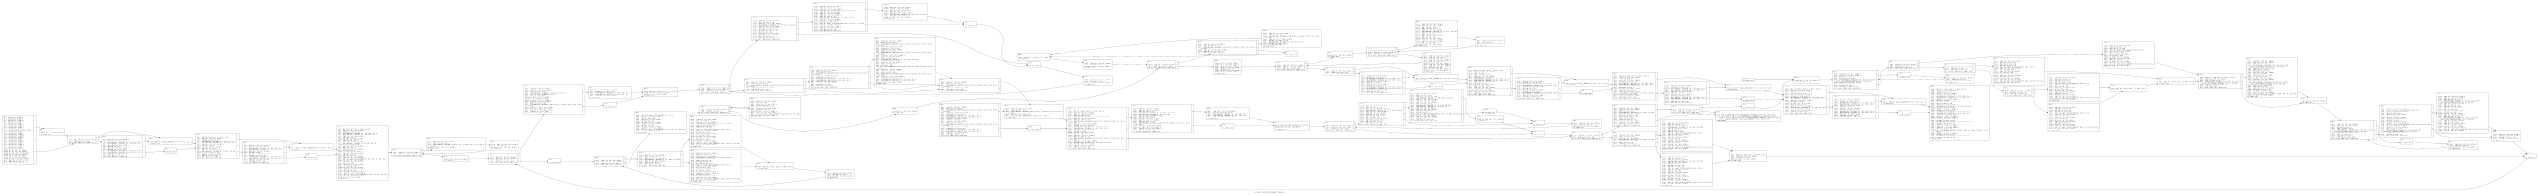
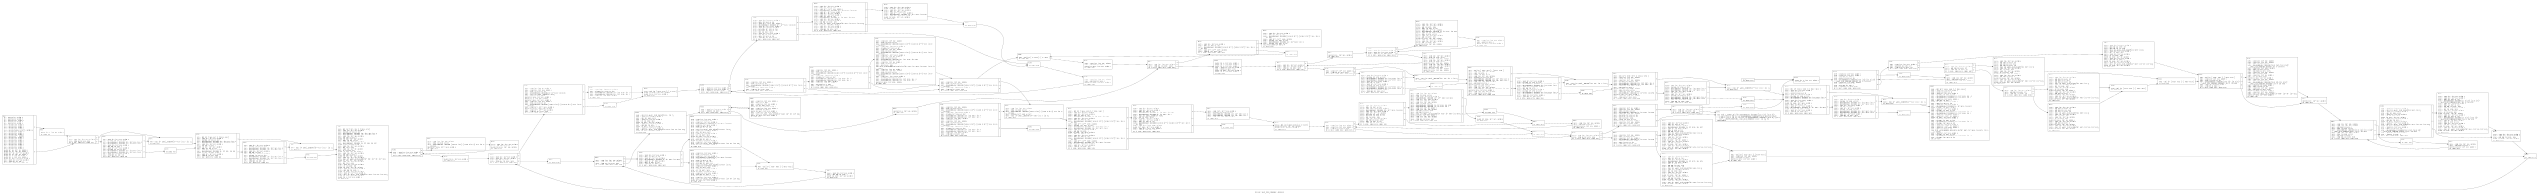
edge "%680:" -> "%689:": now "%234:" -> "%689:"
